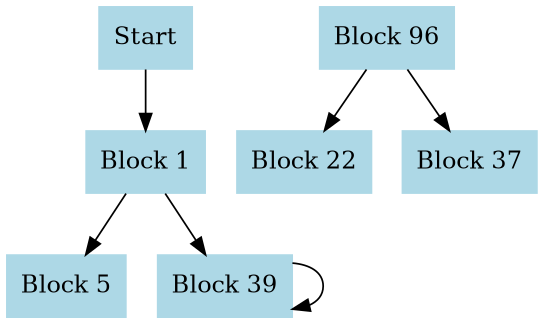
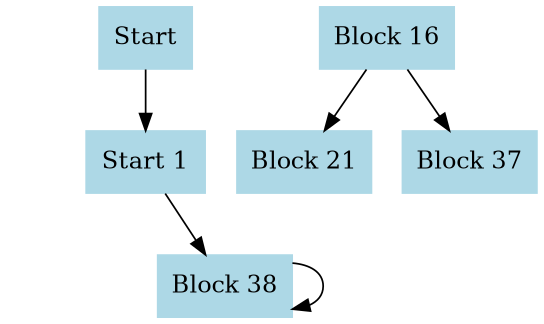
node "Block 96": label "Block 96" -> "Block 16"
node "Block 1": label "Block 1" -> "Start 1"
node "Block 22": label "Block 22" -> "Block 21"
node "Block 5": removed
node "Block 39": label "Block 39" -> "Block 38"
